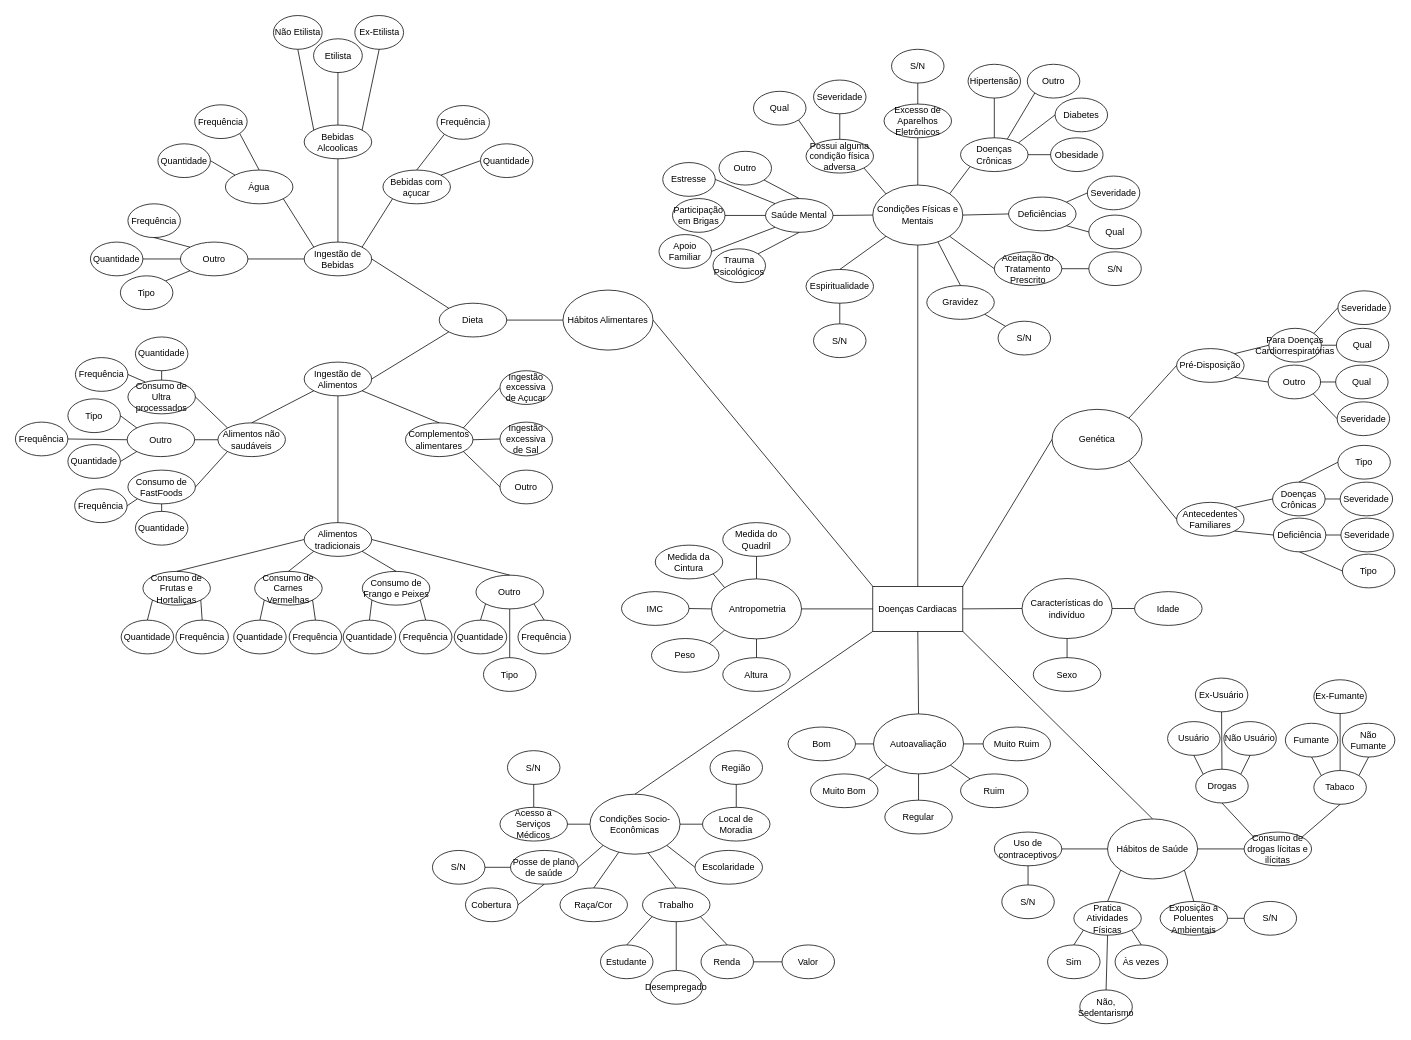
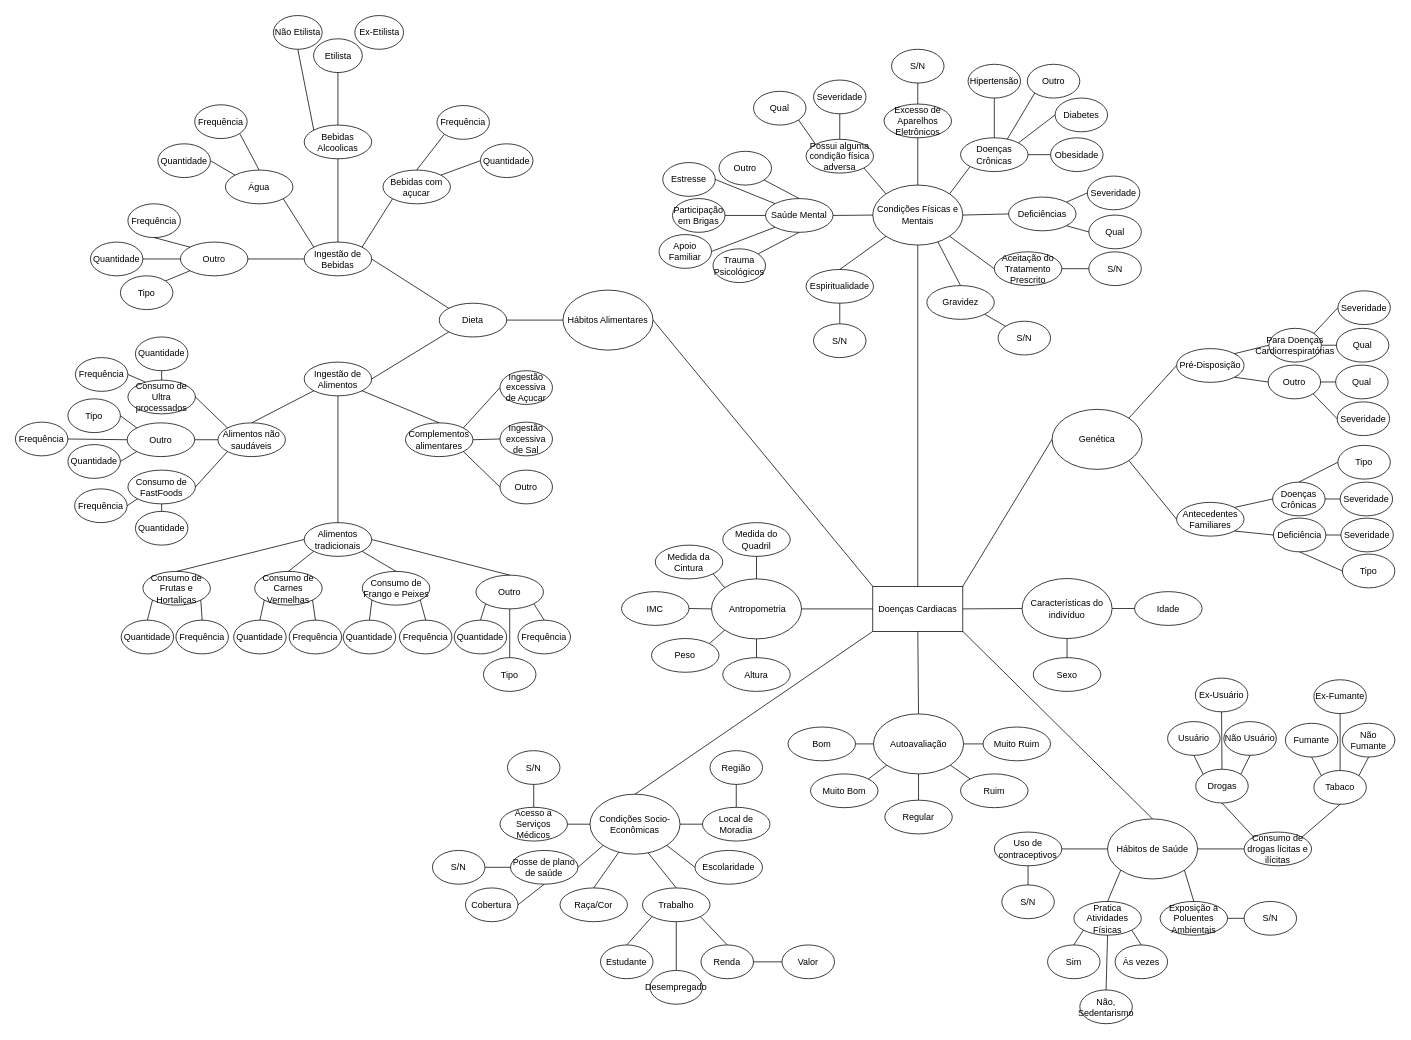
edge "Ex-Etilista" -- "Bebidas Alcoolicas": removed
